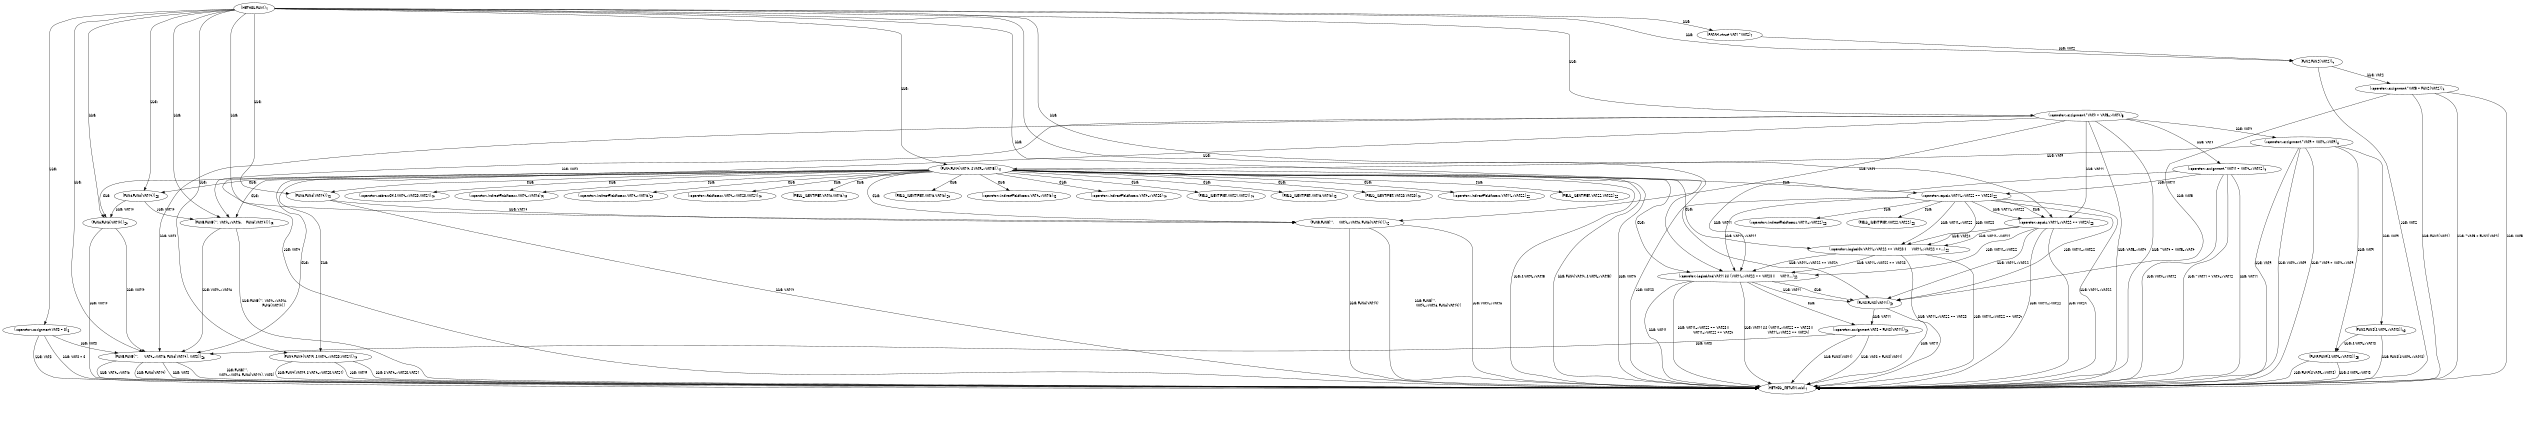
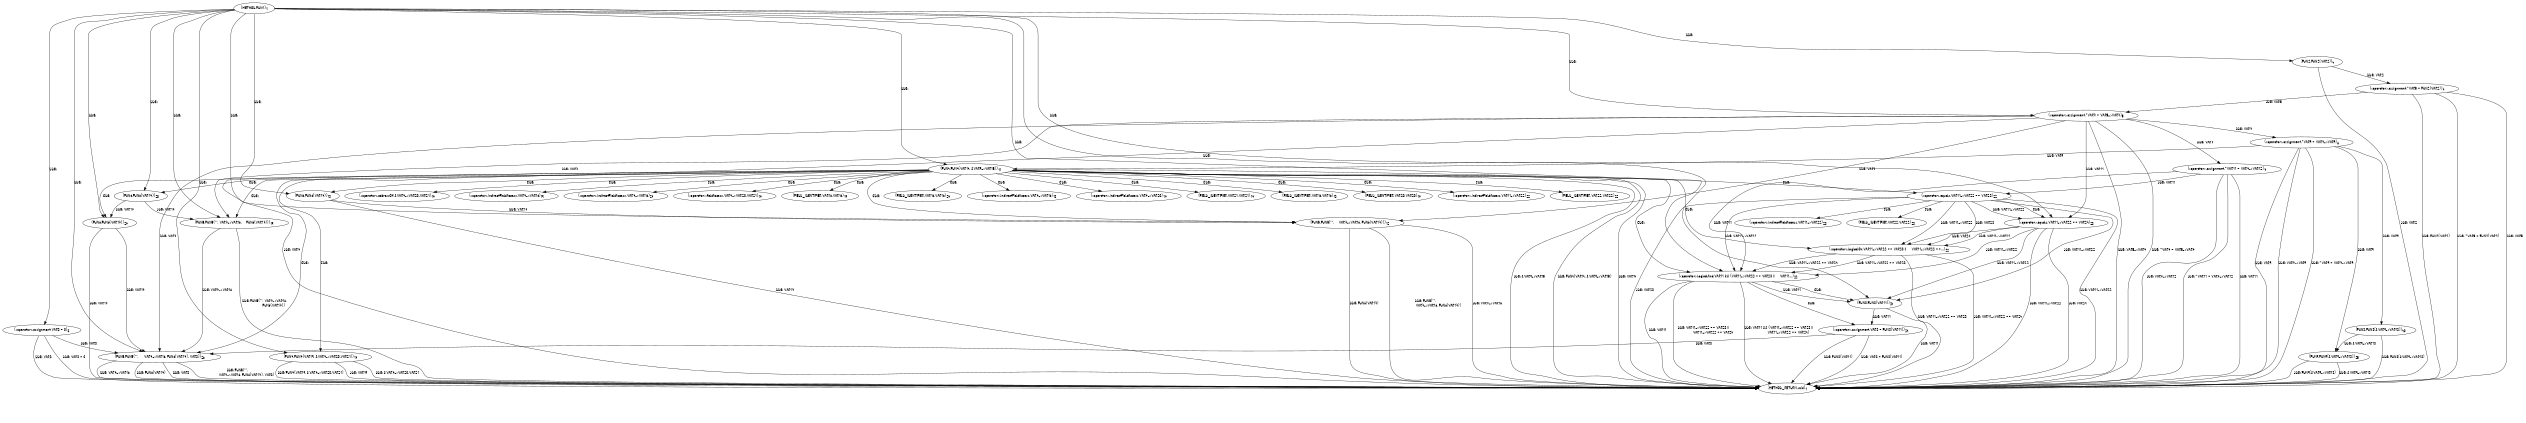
node "(PARAM,struct VAR1 *VAR2)": removed
edge "(<operator>.assignment,*VAR5 = FUN2(VAR2))" -> "(FUN8,FUN8(VAR11))": now "(<operator>.assignment,*VAR5 = FUN2(VAR2))" -> "(<operator>.assignment,*VAR7 = VAR5->VAR7)"
